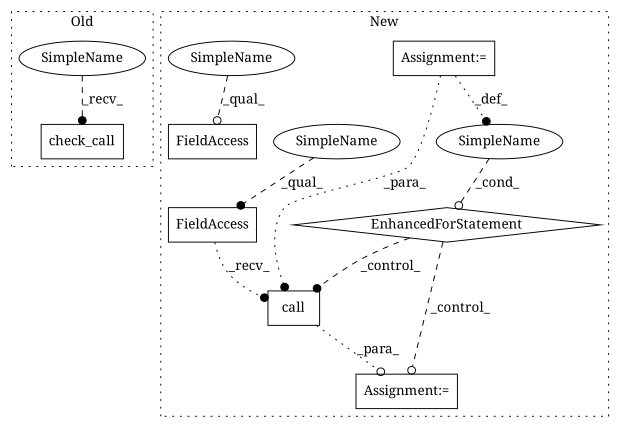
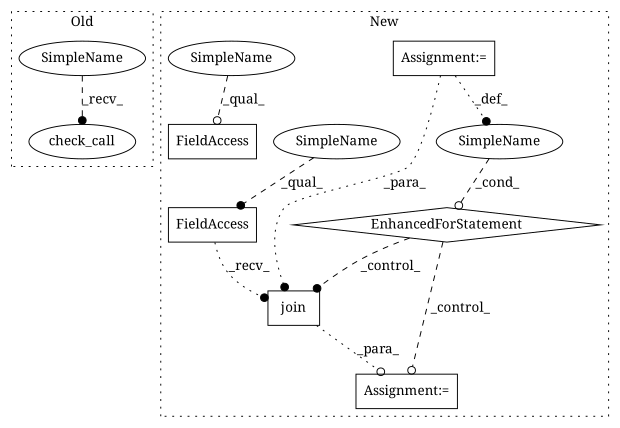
node "check_call": shape box -> ellipse
node "call": label "call" -> "join"
